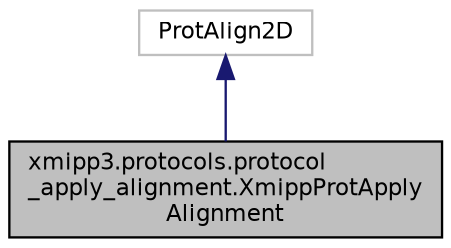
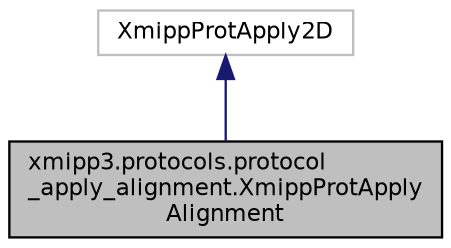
node "ProtAlign2D": label "ProtAlign2D" -> "XmippProtApply2D"
